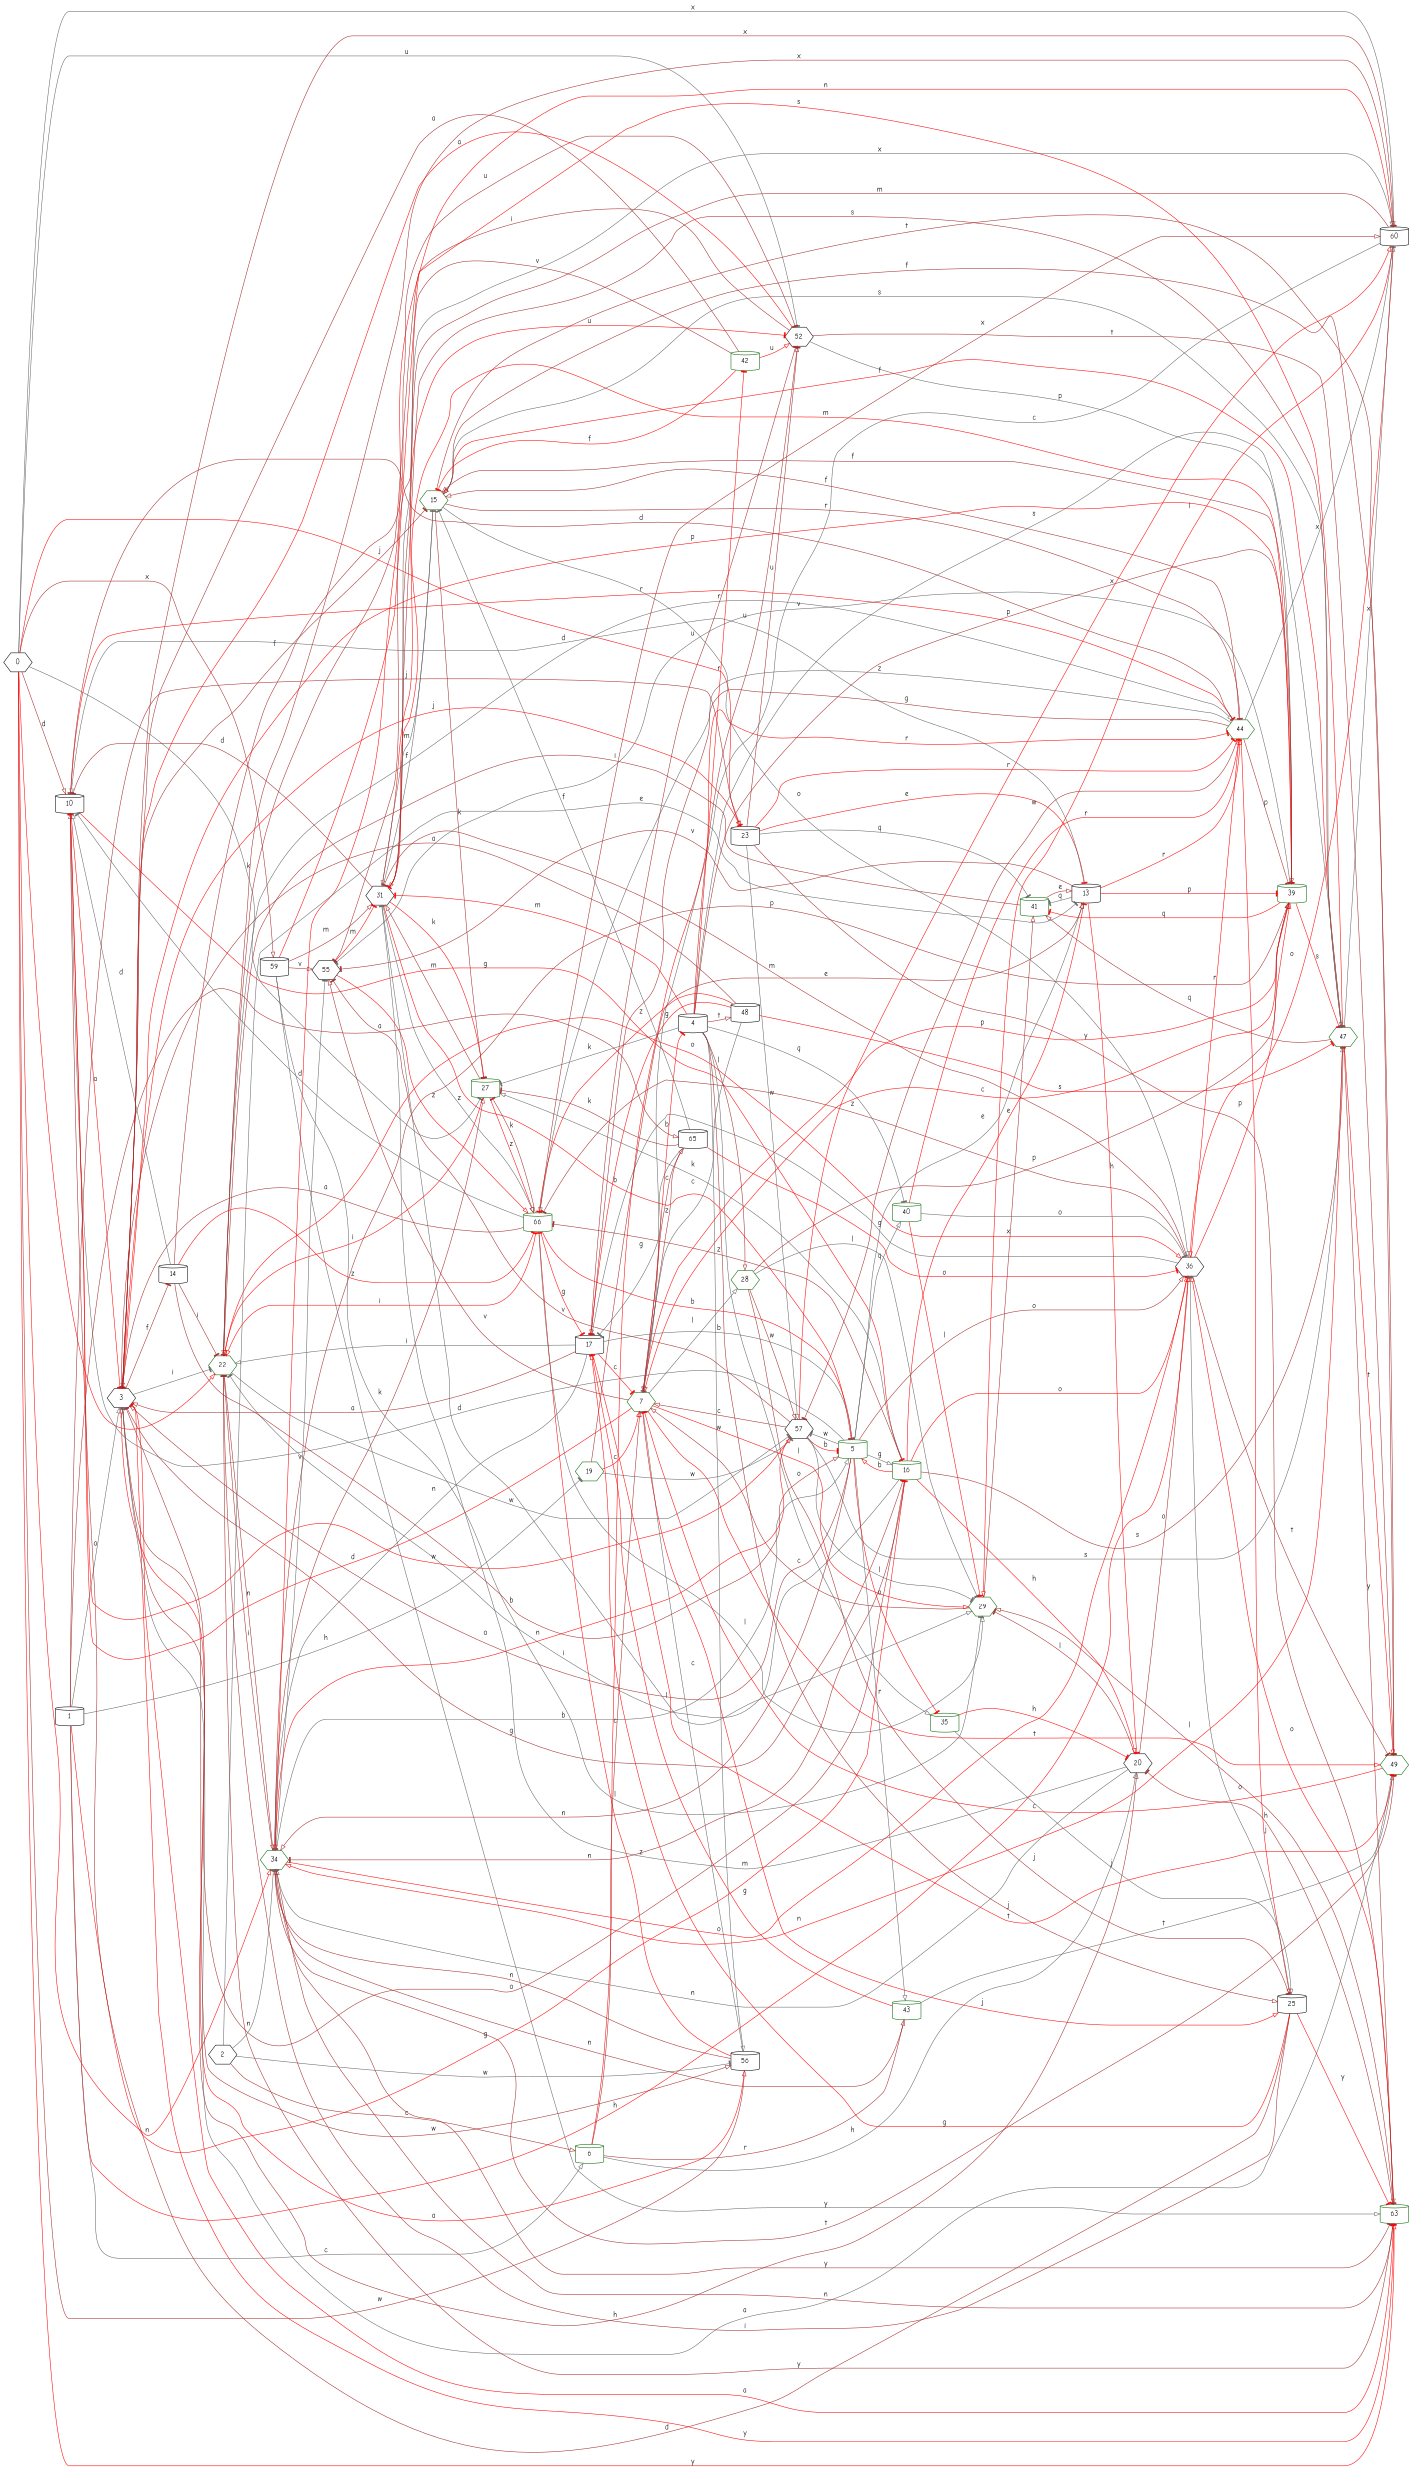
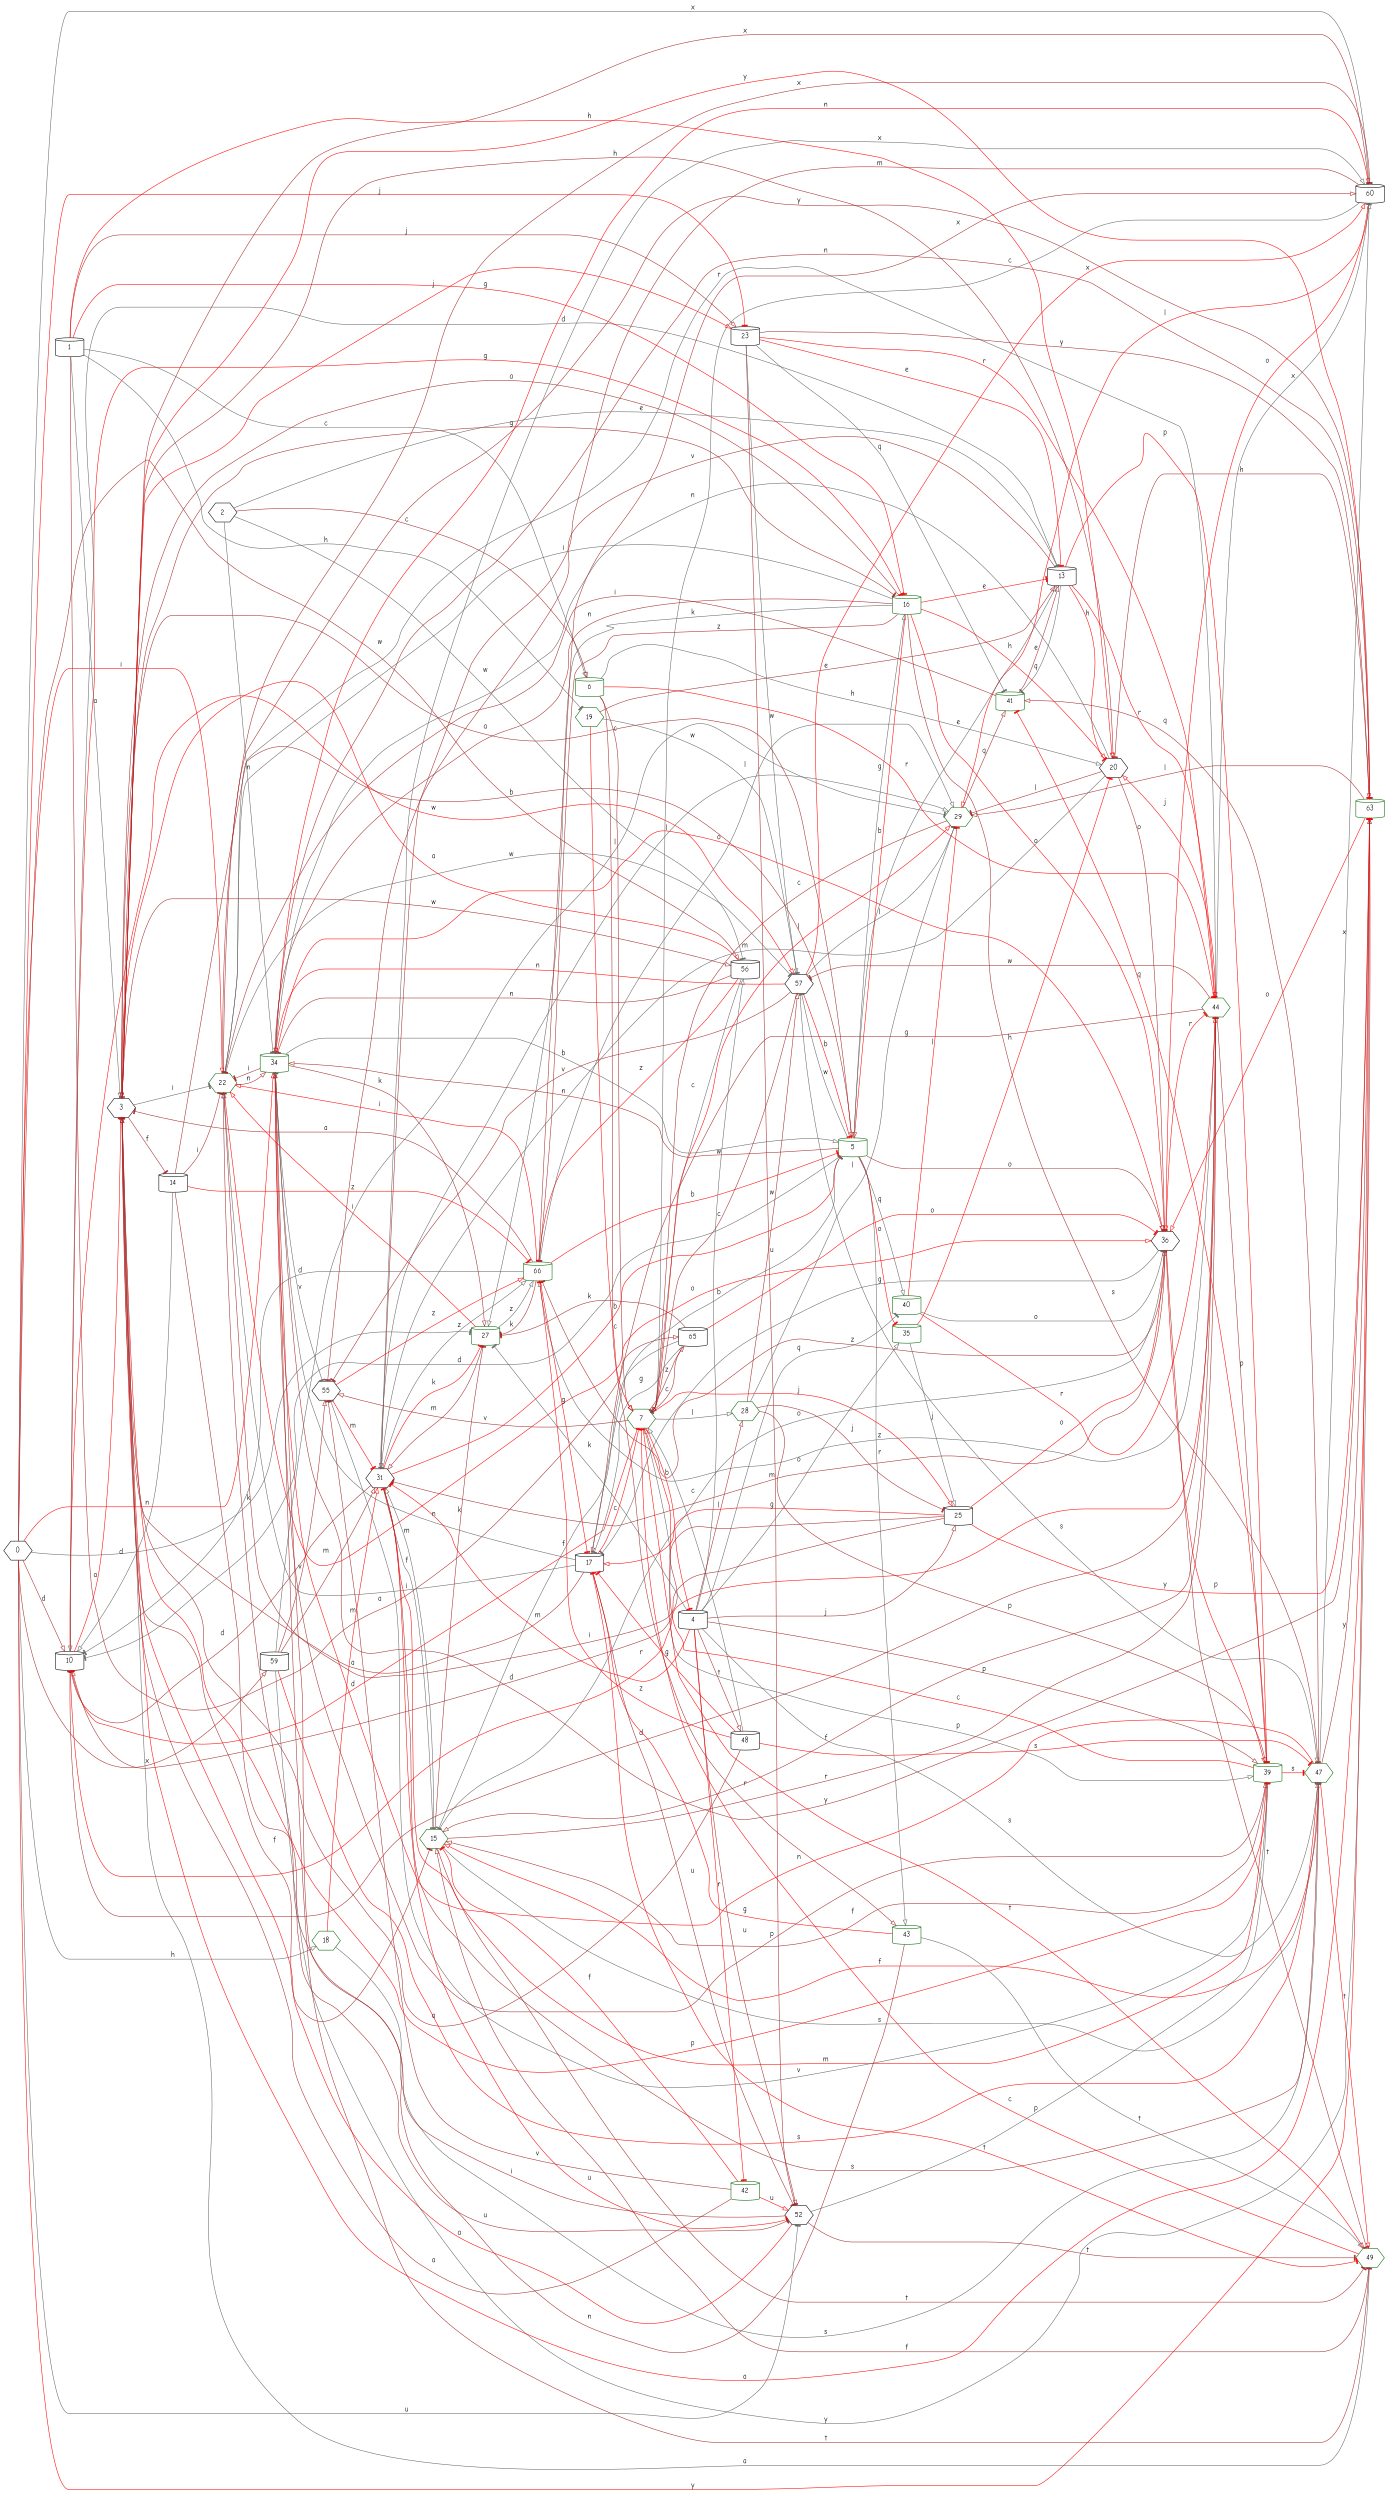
edge "7" -> "39": color red -> gray40
edge "27" -> "66": color red -> gray40
edge "29" -> "41": label "x" -> "q"
edge "44" -> "25": now "44" -> "20"
edge "25" -> "36": color gray40 -> red
node "34": shape hexagon -> cylinder
node "18": added
edge "1" -> "36": now "1" -> "20"
